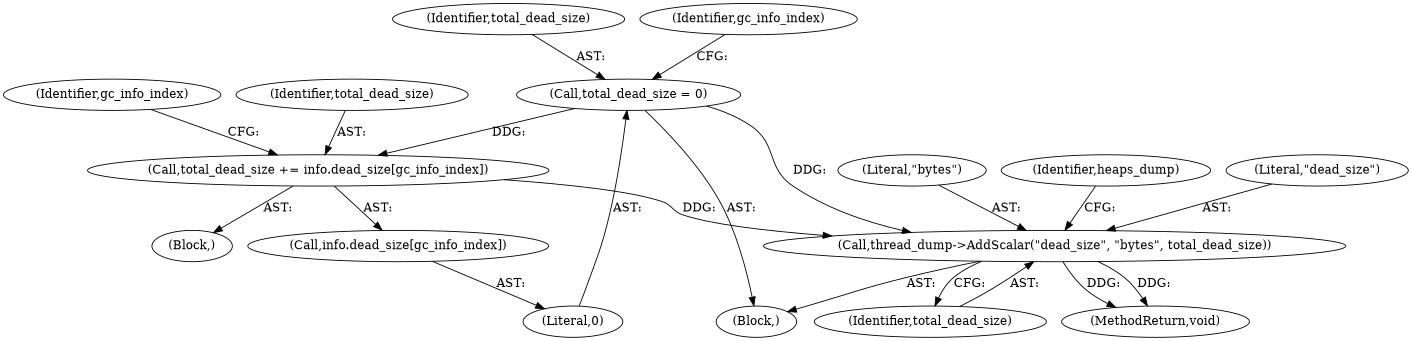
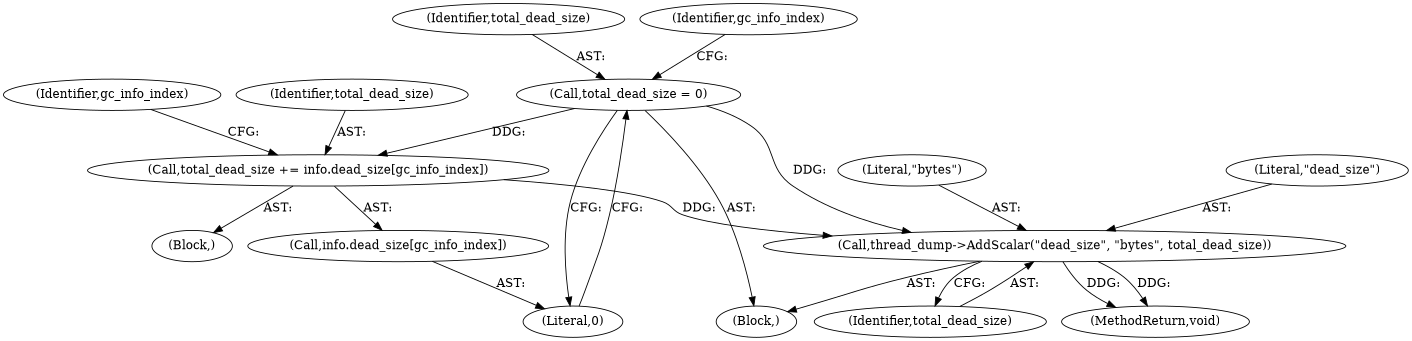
node "(Identifier,heaps_dump)": removed
edge "(Call,total_dead_size = 0)" -> "(Literal,0)": added, label "CFG:"
edge "(Literal,0)" -> "(Call,total_dead_size = 0)": label "AST: " -> "CFG: "
